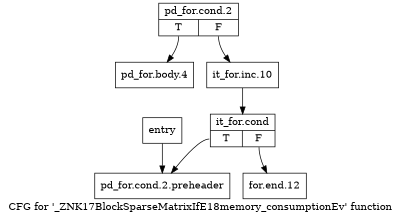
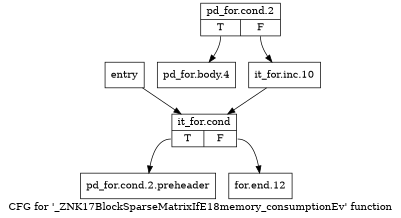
edge "entry" -> "pd_for.cond.2.preheader": now "entry" -> "it_for.cond"
